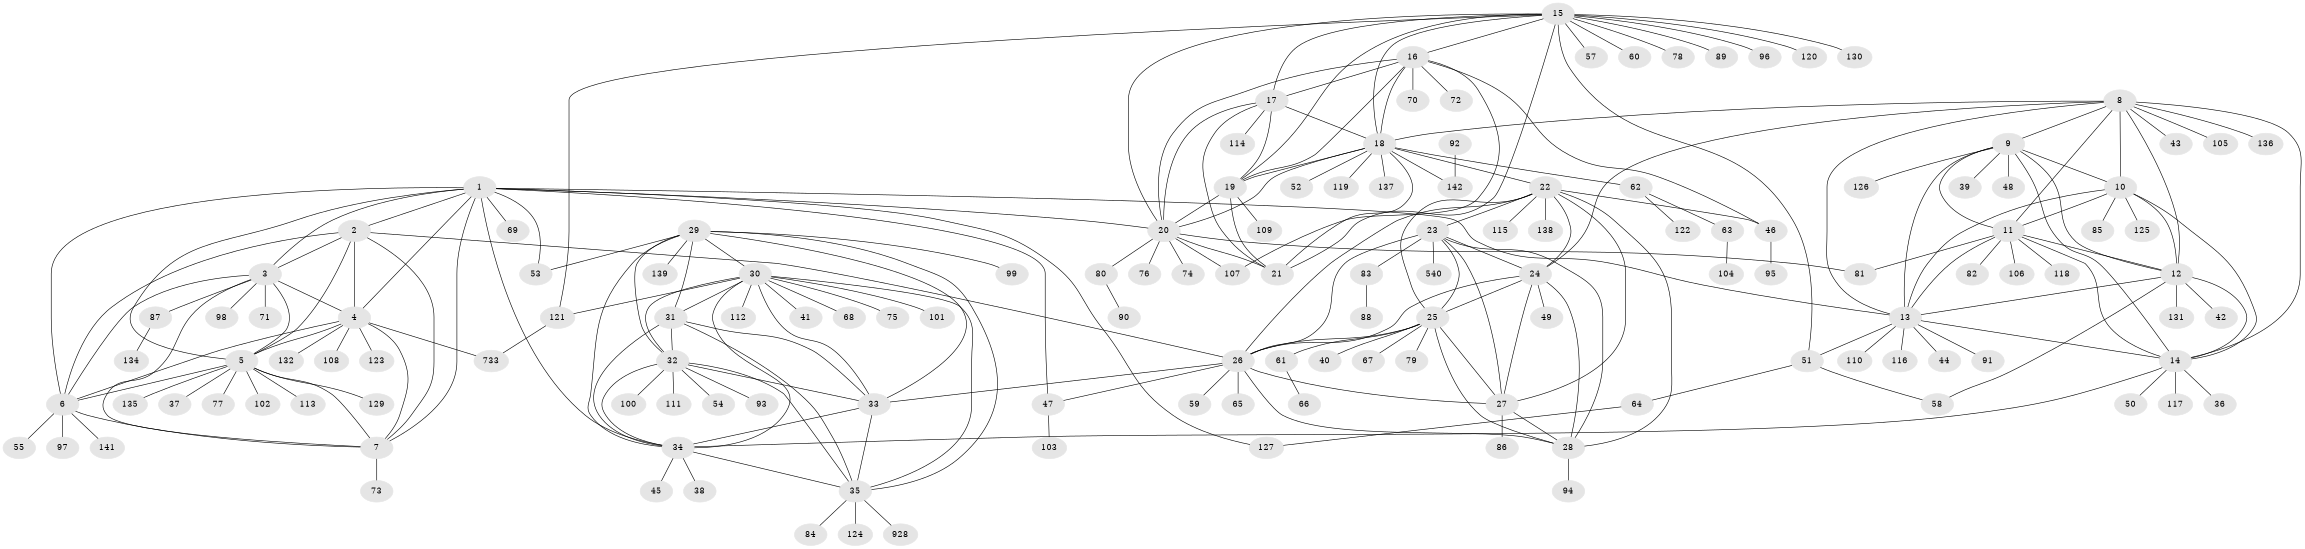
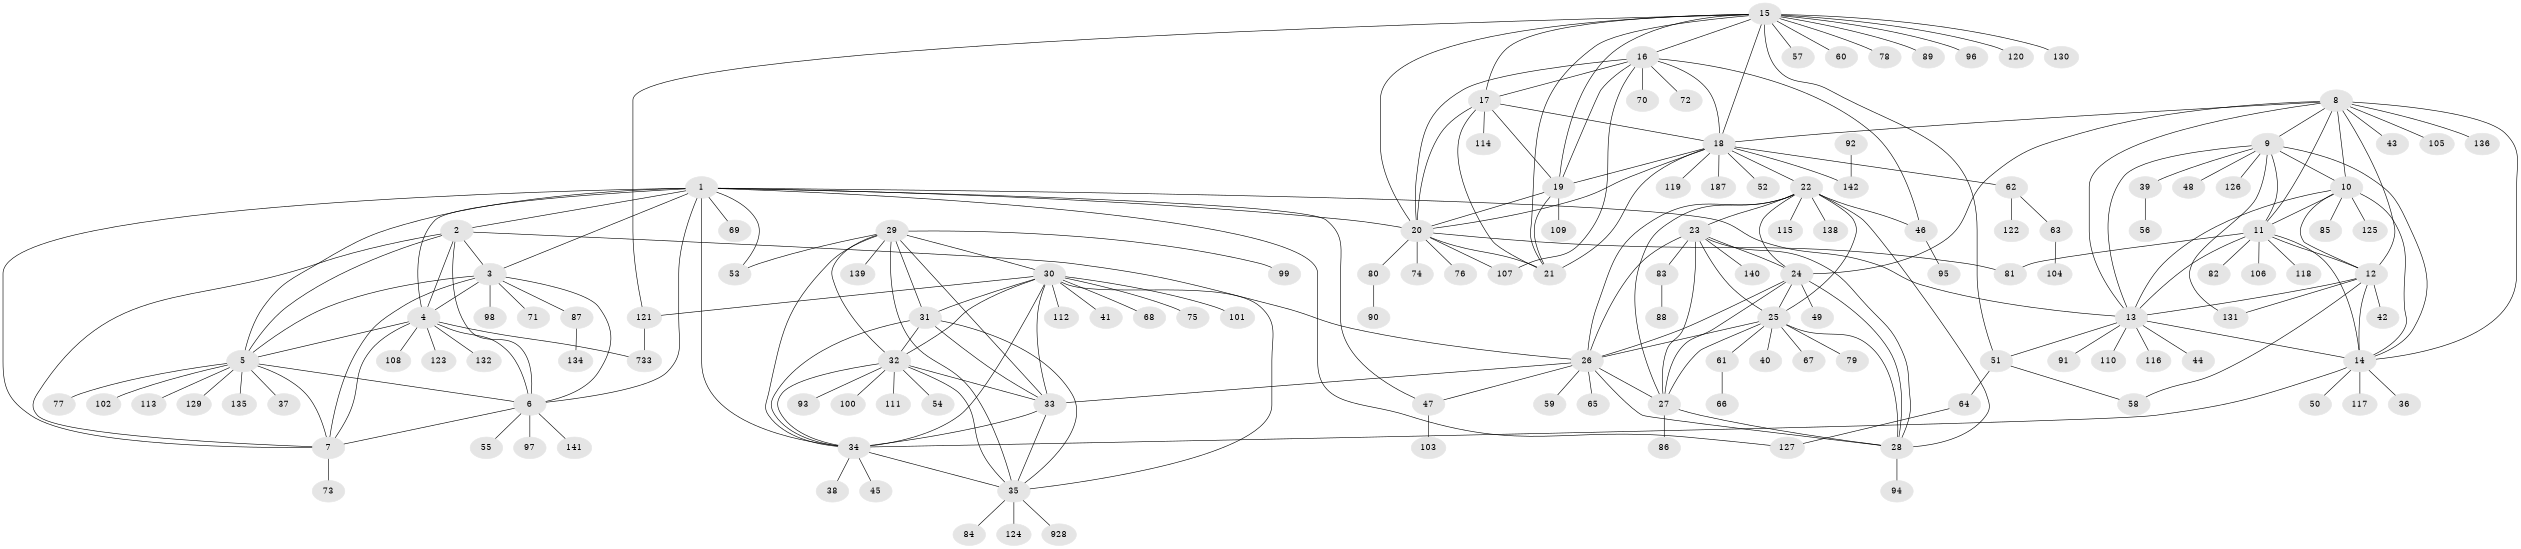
node "137": label "137" -> "187"
node "56": added
edge "9" -- "12": now "9" -- "131"
node "540": label "540" -> "140"
